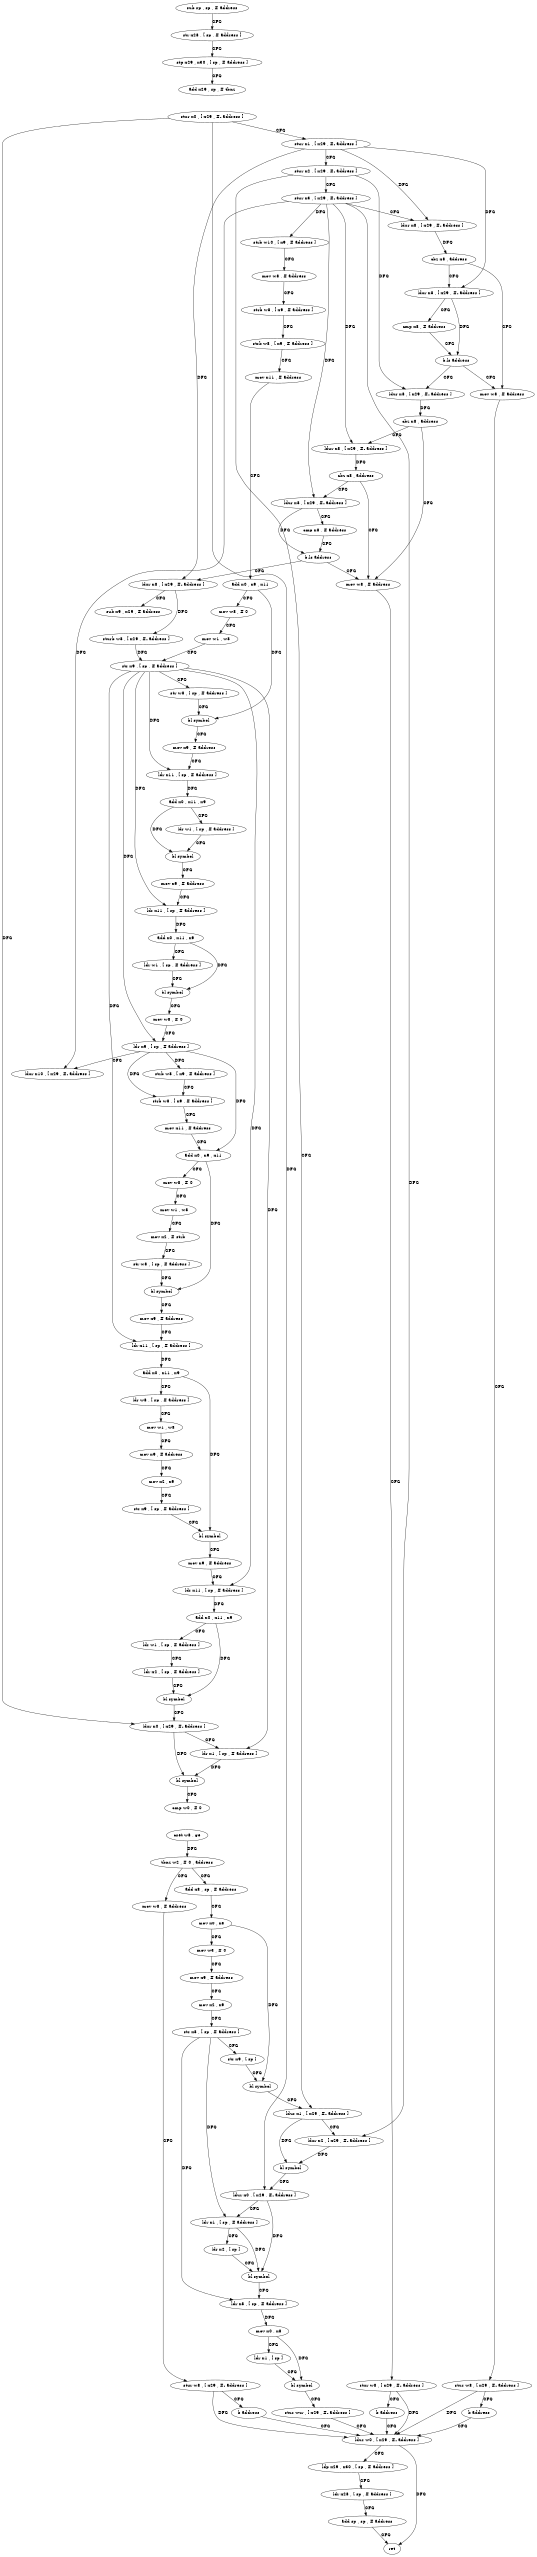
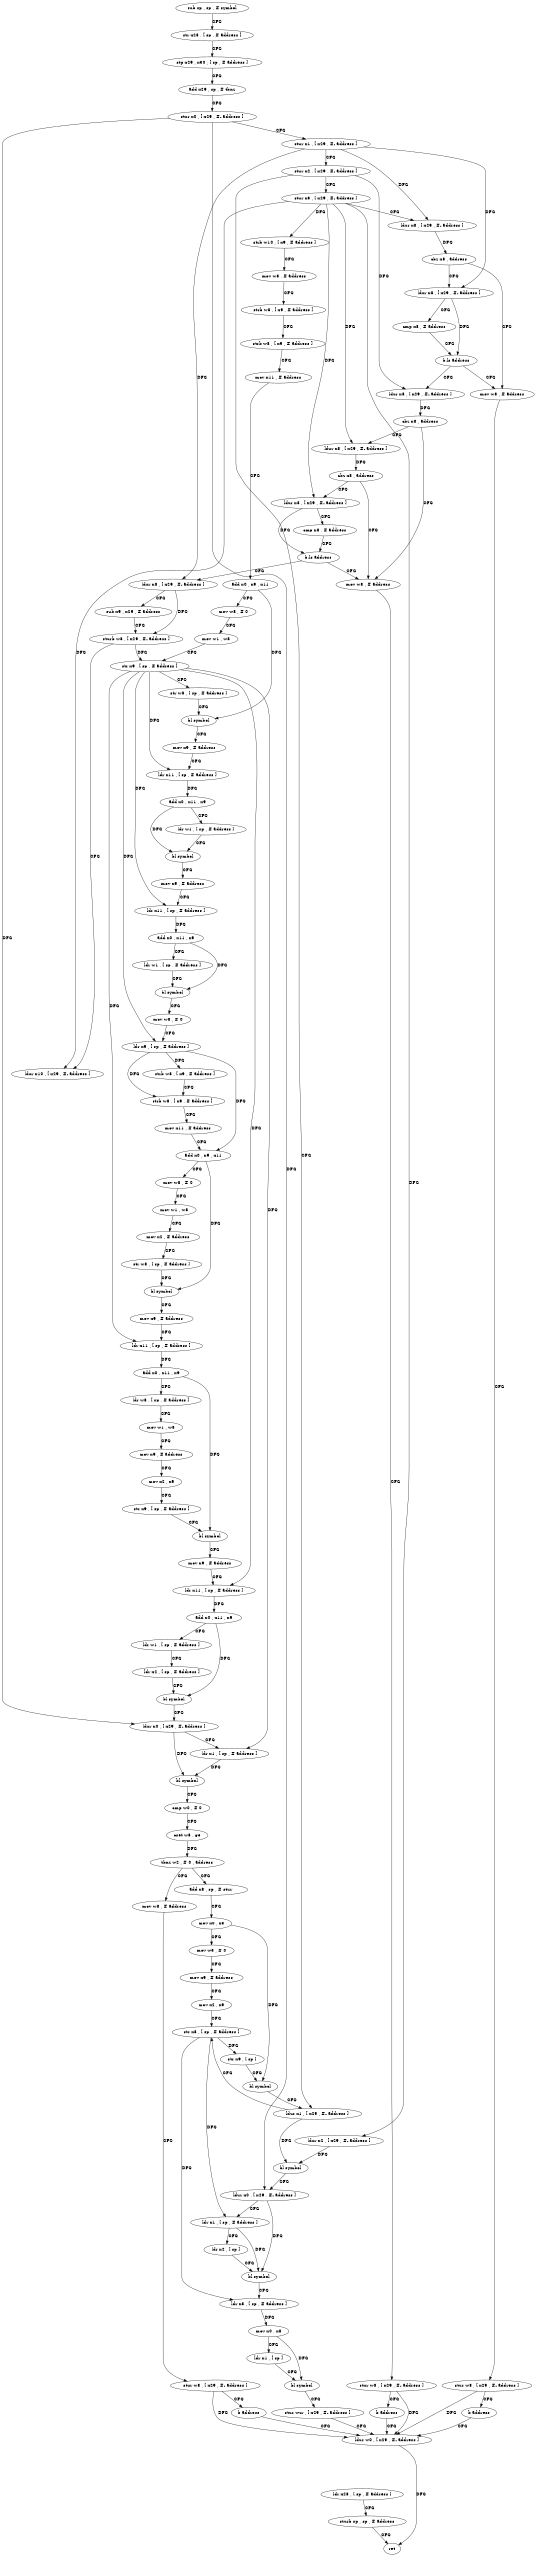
node "sub sp , sp , # address": label "sub sp , sp , # address" -> "sub sp , sp , # symbol"
edge "add x29 , sp , # tbnz" -> "stur x0 , [ x29 , #- address ]": added, label "CFG"
edge "sub x9 , x29 , # address" -> "sturb w8 , [ x29 , #- address ]": added, label "CFG"
edge "ldr x9 , [ sp , # address ]" -> "ldur x10 , [ x29 , #- address ]": now "sturb w8 , [ x29 , #- address ]" -> "ldur x10 , [ x29 , #- address ]"
node "mov x2 , # strb": label "mov x2 , # strb" -> "mov x2 , # address"
edge "cmp w0 , # 0" -> "cset w8 , ge": added, label "CFG"
node "add x8 , sp , # address": label "add x8 , sp , # address" -> "add x8 , sp , # stur"
edge "str x8 , [ sp , # address ]" -> "str x9 , [ sp ]": label "CFG" -> "DFG"
edge "ldur x1 , [ x29 , #- address ]" -> "ldur x2 , [ x29 , #- address ]": now "ldur x1 , [ x29 , #- address ]" -> "str x8 , [ sp , # address ]"
node "ldp x29 , x30 , [ sp , # address ]": removed
node "add sp , sp , # address": label "add sp , sp , # address" -> "sturb sp , sp , # address"
